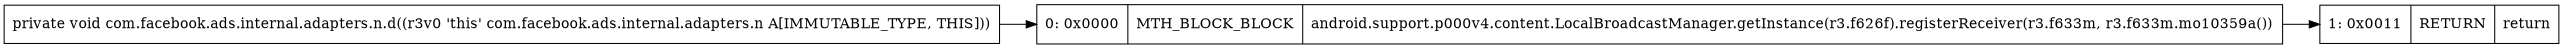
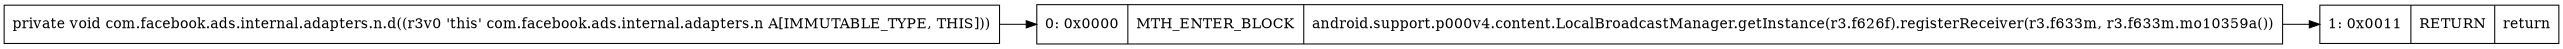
node "0: 0x0000": text "MTH_BLOCK_BLOCK" -> "MTH_ENTER_BLOCK"
